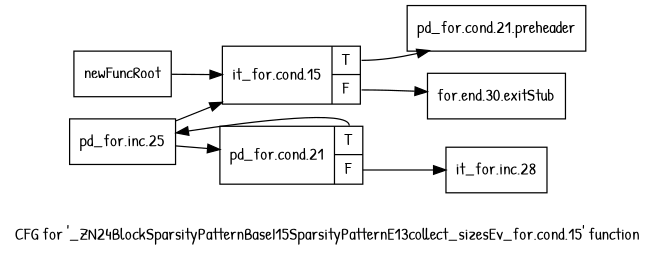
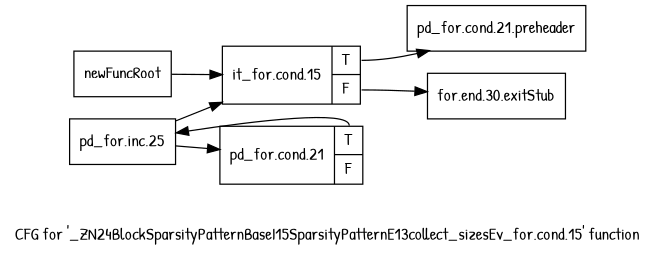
node "it_for.inc.28": removed
